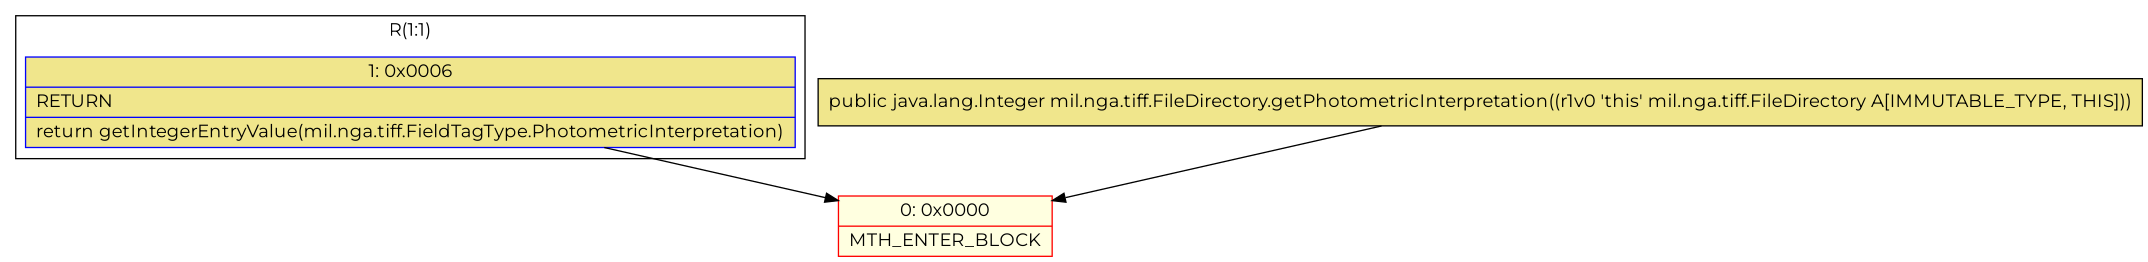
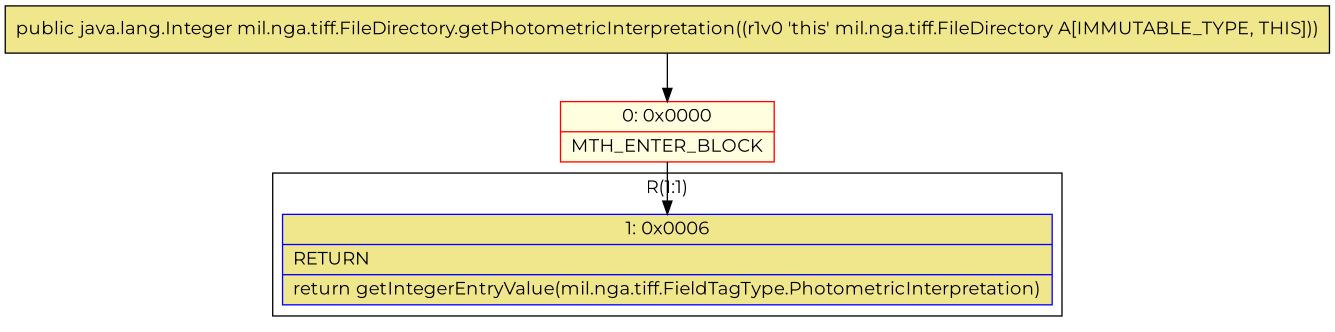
edge "1: 0x0006" -> "0: 0x0000": reversed
